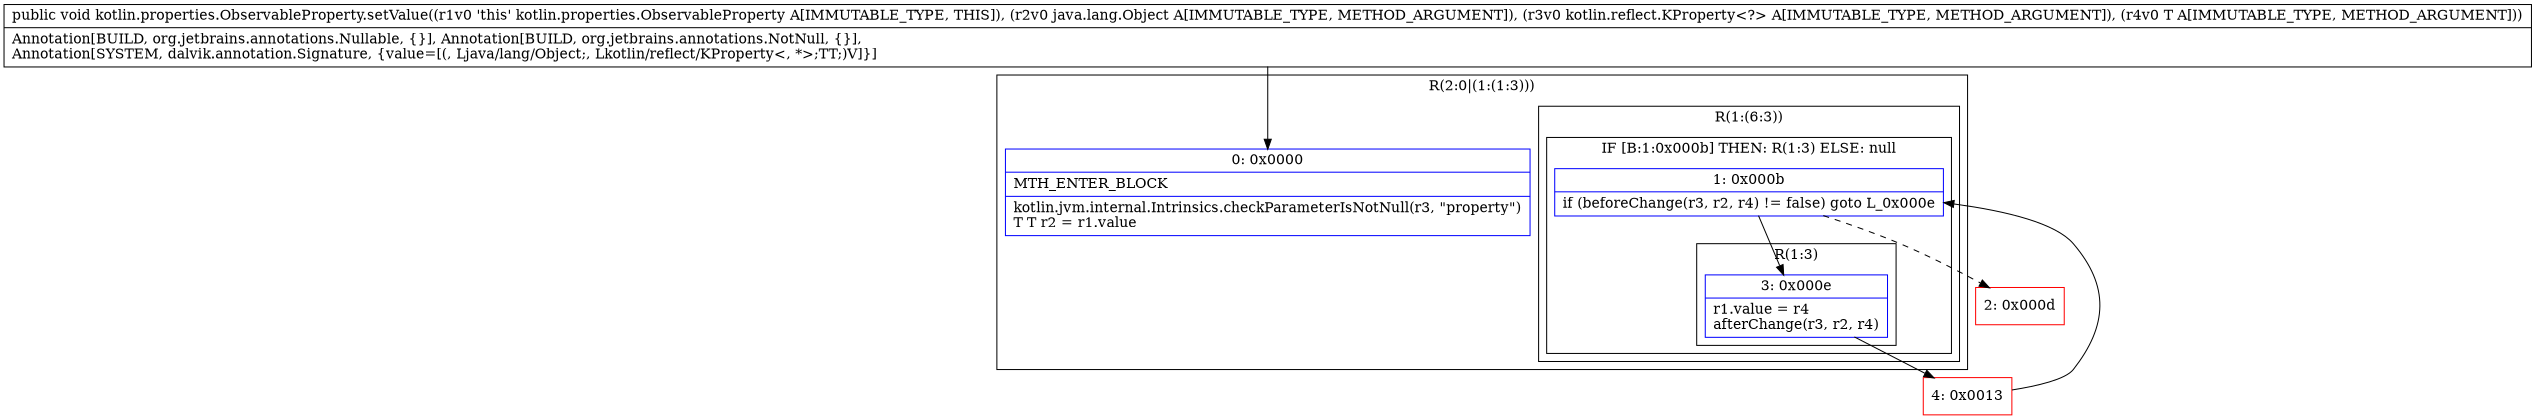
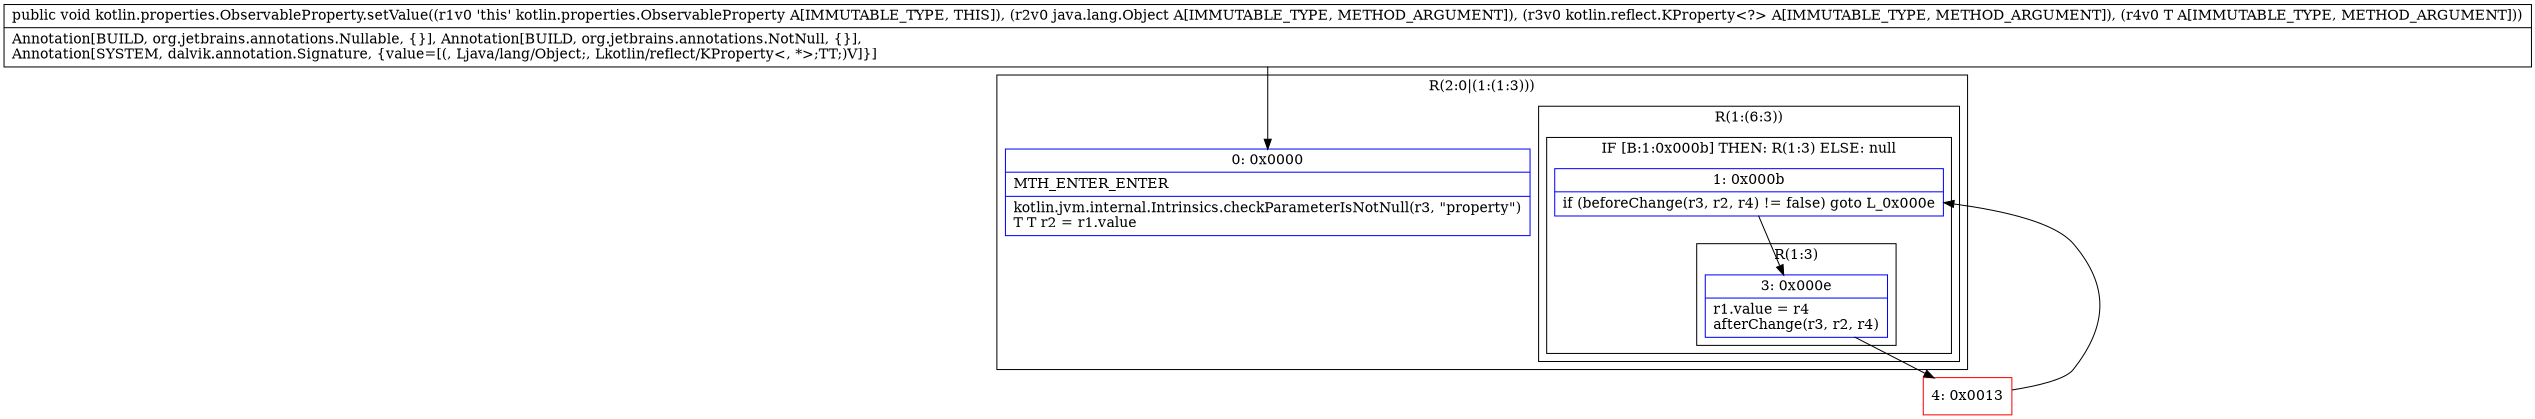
node "0: 0x0000": text "MTH_ENTER_BLOCK" -> "MTH_ENTER_ENTER"
node "2: 0x000d": removed
